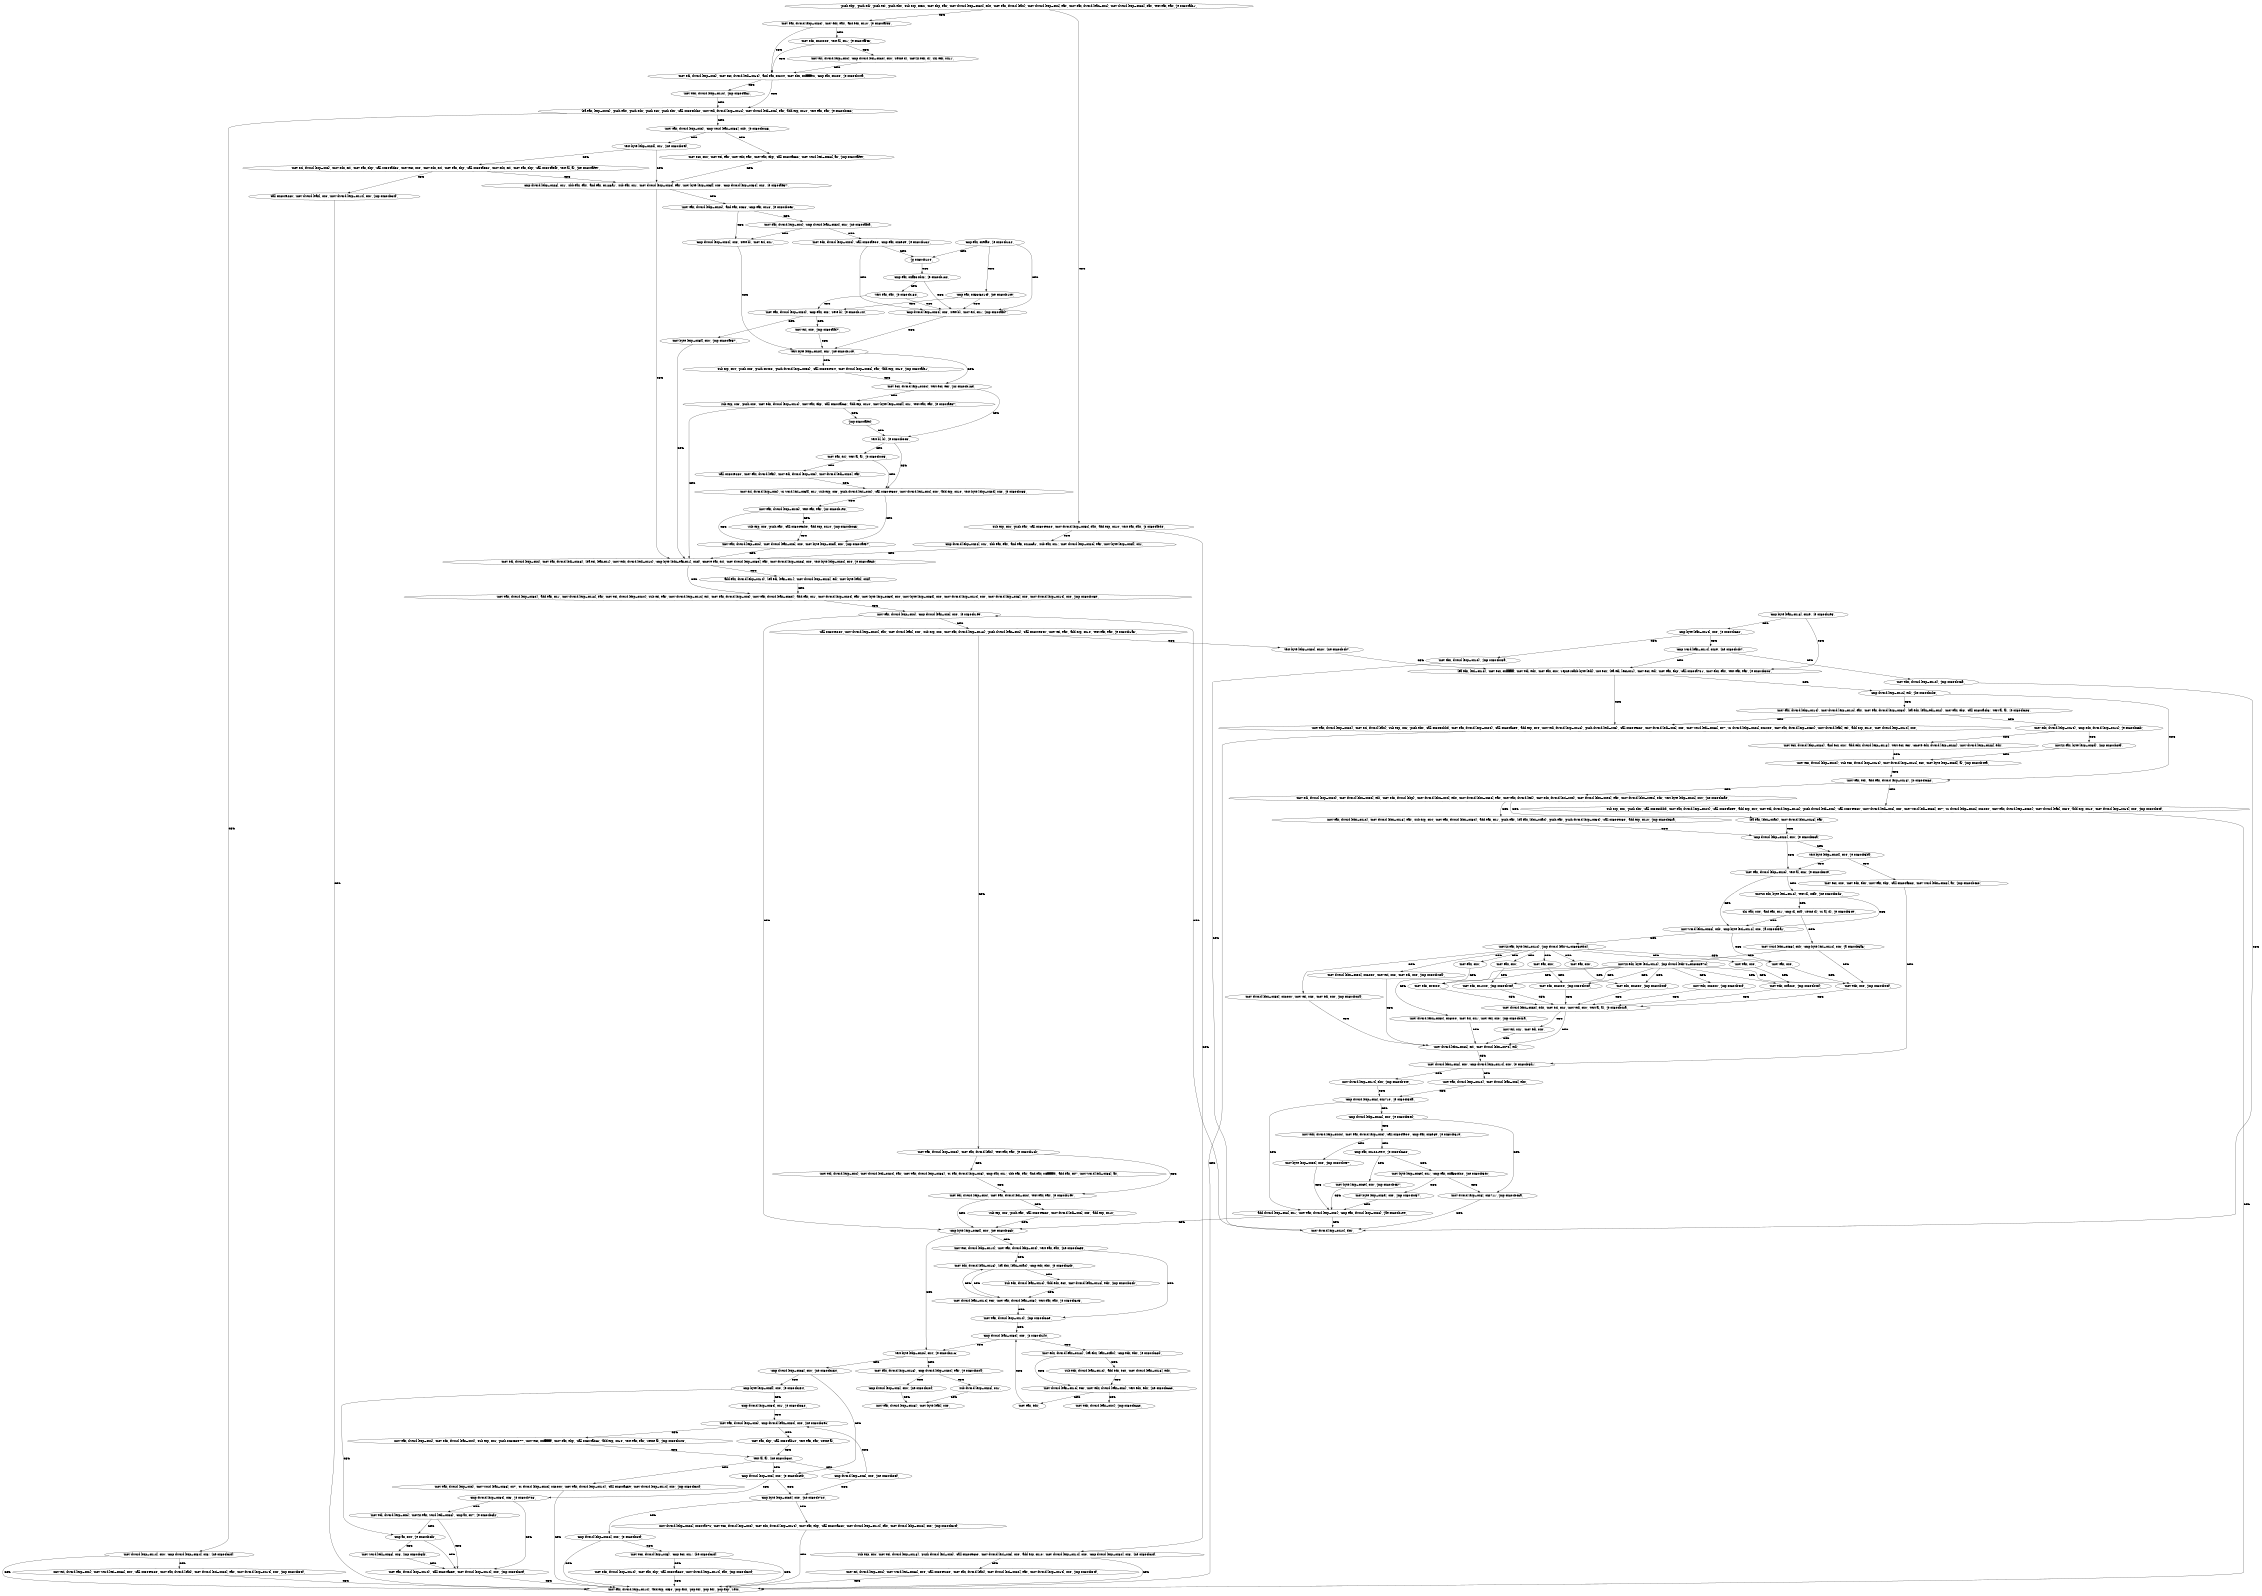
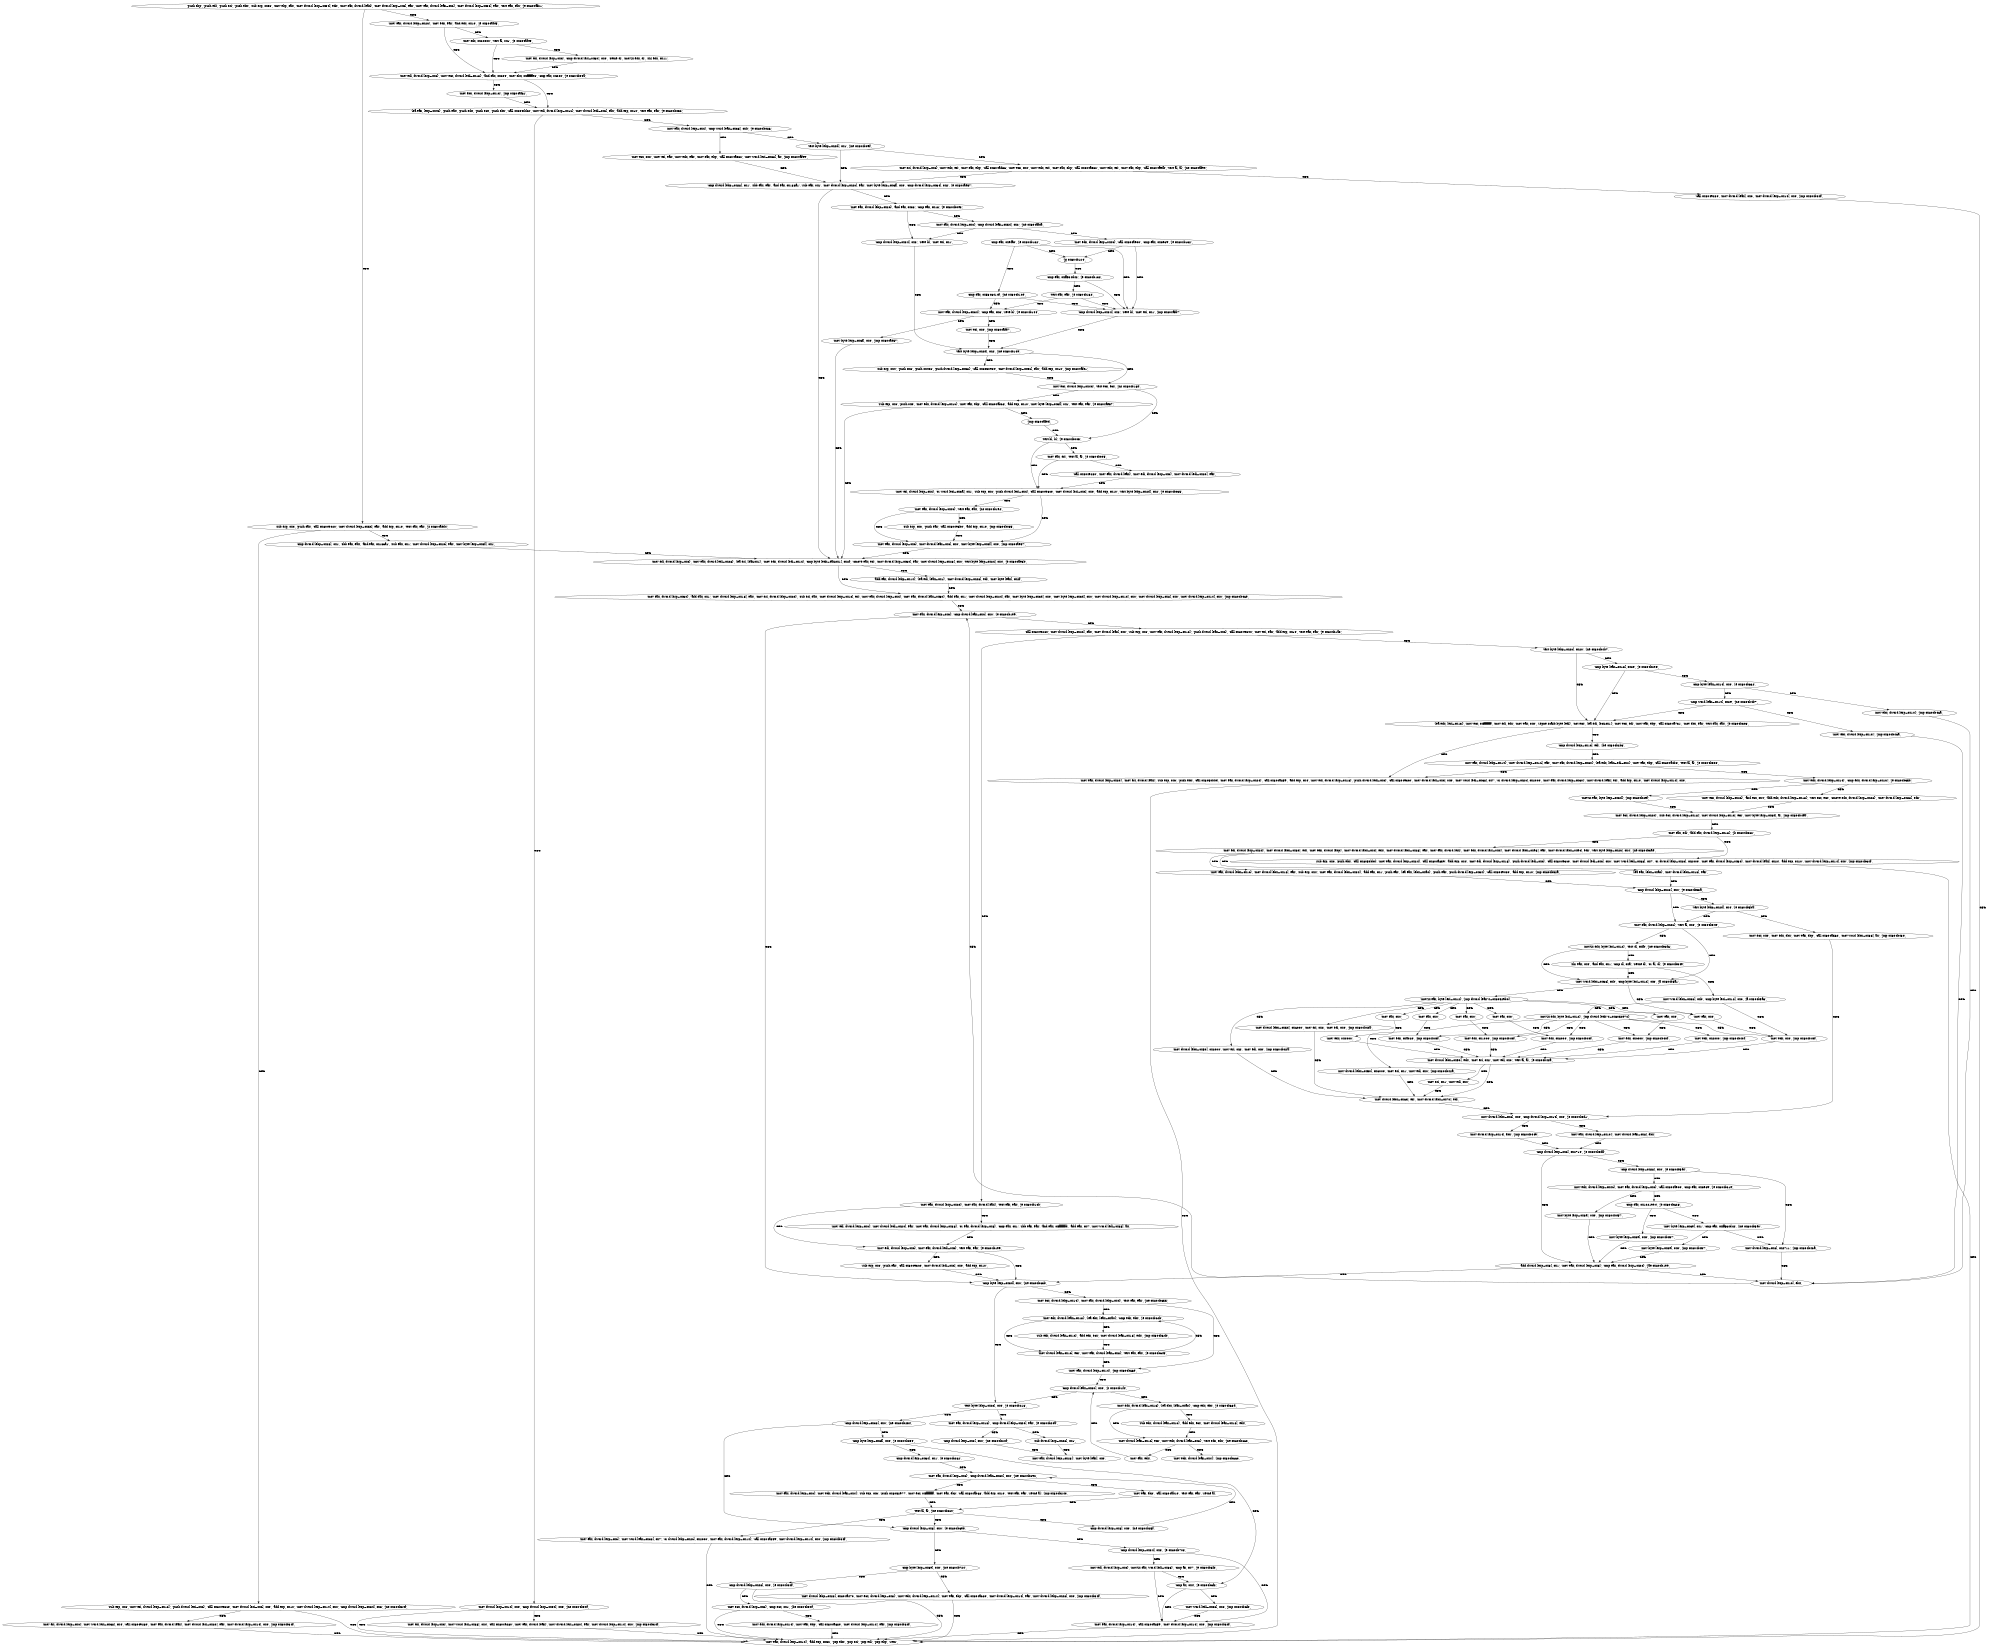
edge "'test byte [ebp+0x2c], 0x20', 'jne 0x804b4b7'," -> "'cmp byte [eax+0x13], 0x2e', 'je 0x804b295',": added, label "CFG"
edge "'cmp dword [esp+0x1c], edi', 'jbe 0x804b2b3'," -> "'mov eax, edi', 'add eax, dword [esp+0x18]', 'jb 0x804b362',": removed, label "CFG"
edge "'movzx edx, byte [esi+0x12]', 'jmp dword [edx*4+0x805297c]'," -> "'mov edx, 0x4000',": removed, label "CFG"
edge "'cmp dword [esp+0x8], 0x0', 'jne 0x804b25f'," -> "'cmp byte [esp+0x3e], 0x0', 'jne 0x804b724',": removed, label "CFG"
